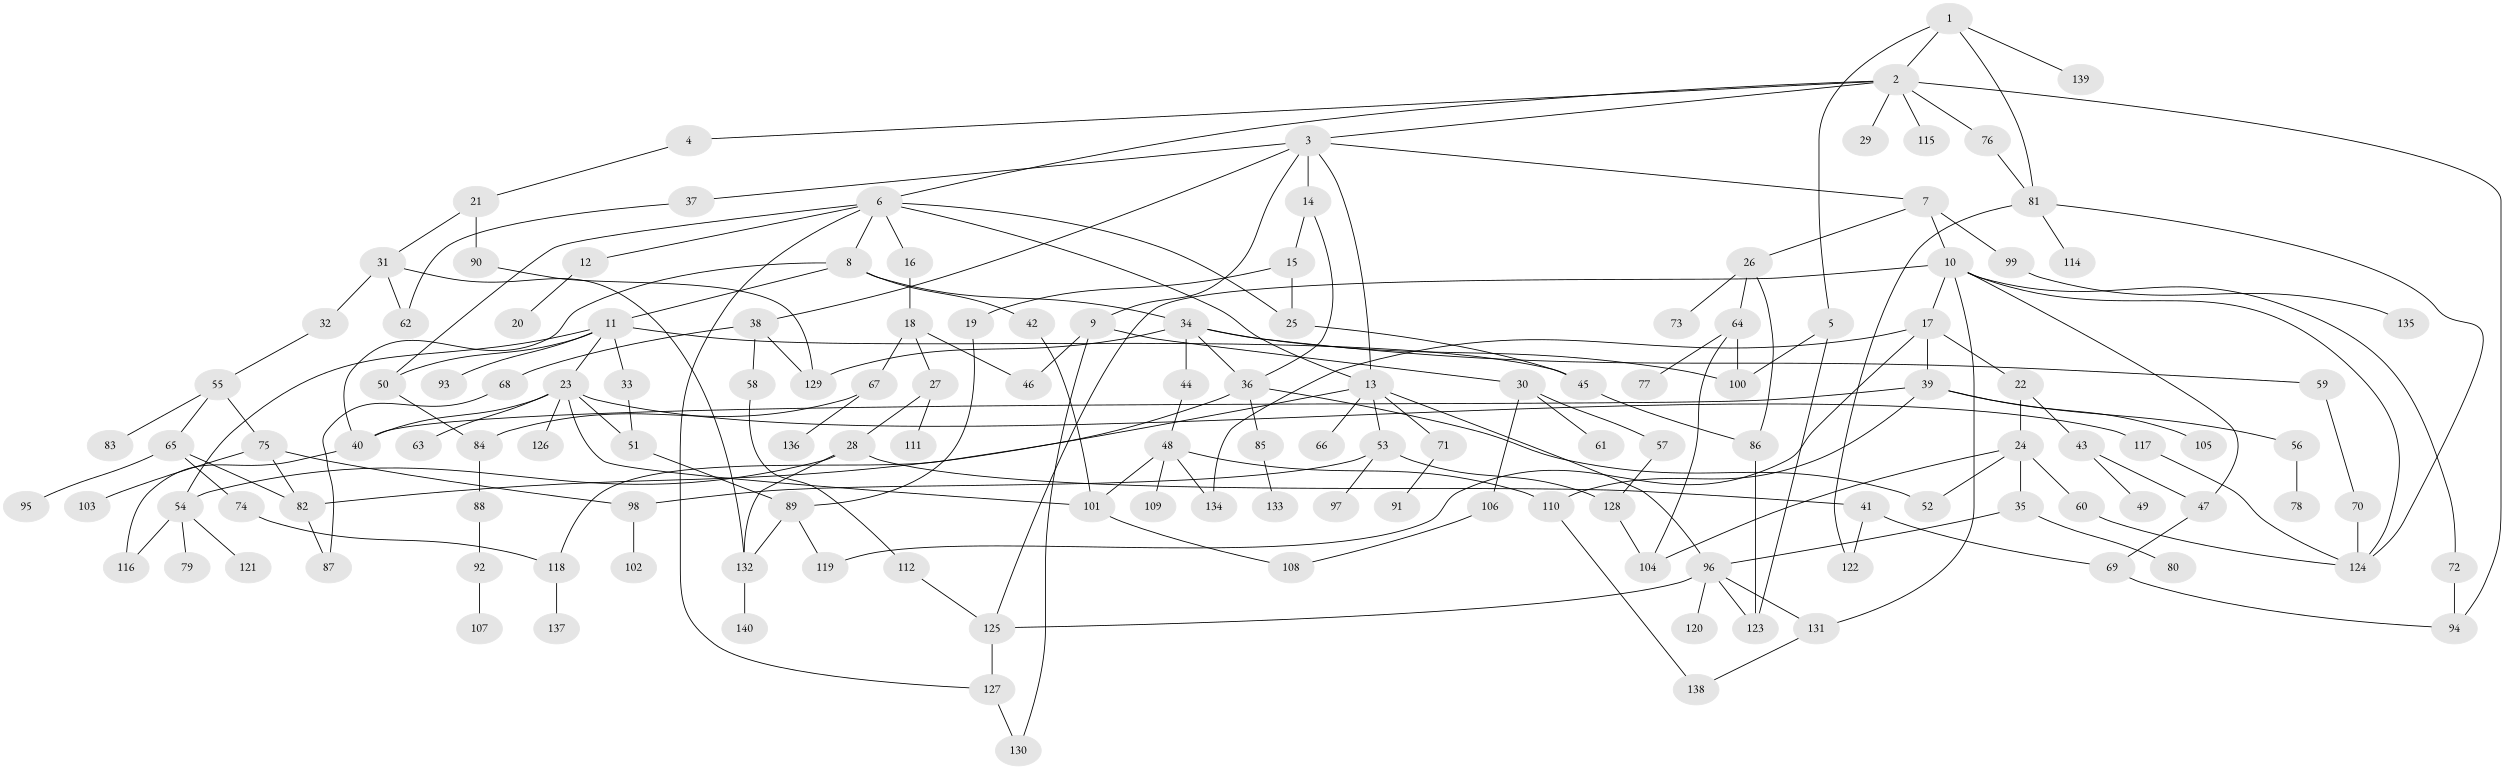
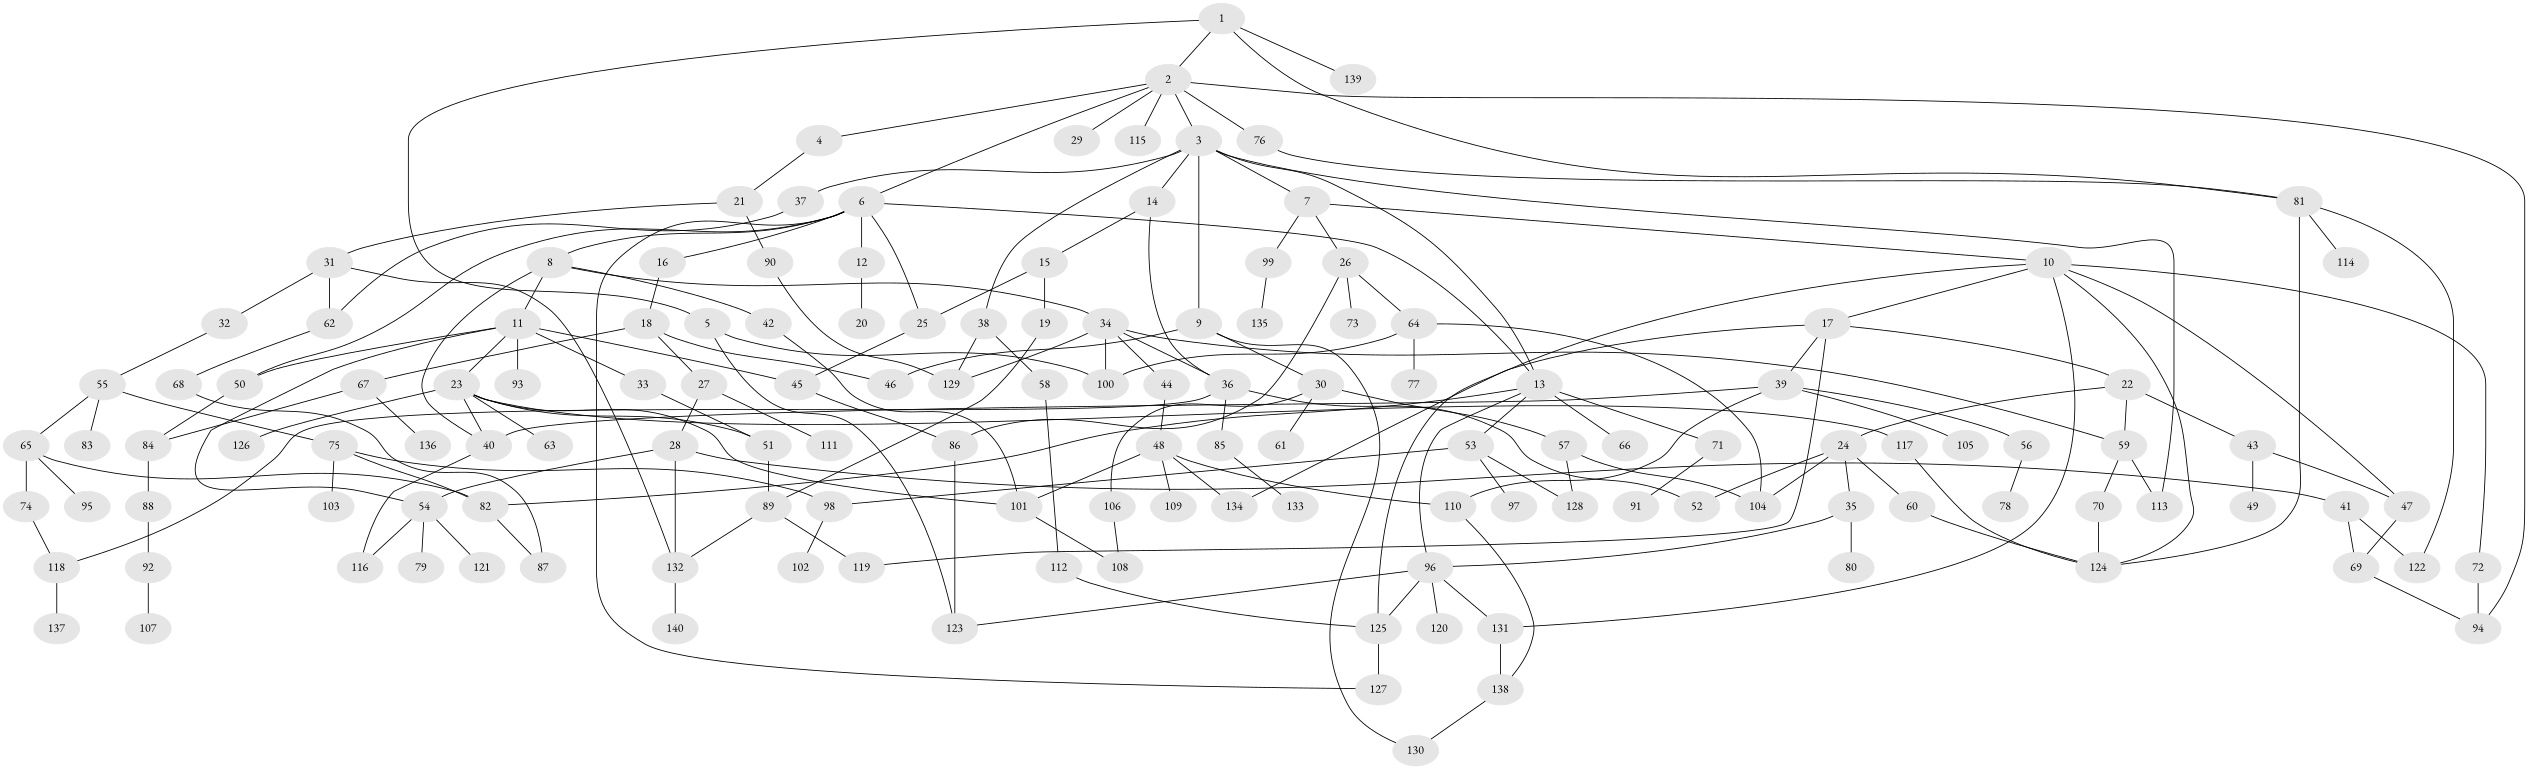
edge "38" -- "68": now "62" -- "68"
edge "22" -- "59": added
node "113": added
edge "128" -- "104": now "57" -- "104"
edge "127" -- "130": now "138" -- "130"
